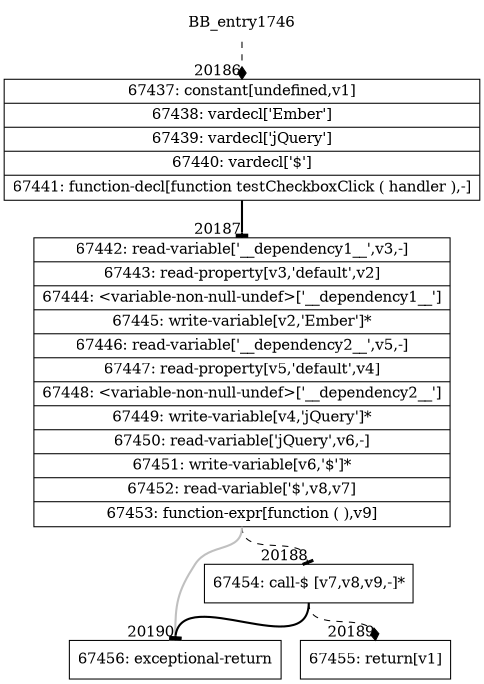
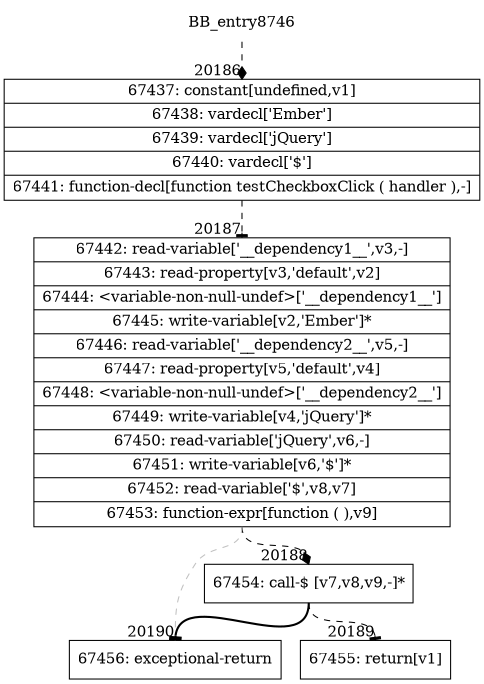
node "BB_entry1746": label "BB_entry1746" -> "BB_entry8746"
edge "67437: constant[undefined,v1]" -> "67442: read-variable['__dependency1__',v3,-]": style bold -> dashed
edge "67442: read-variable['__dependency1__',v3,-]" -> "67454: call-$ [v7,v8,v9,-]*": arrowhead tee -> diamond
edge "67442: read-variable['__dependency1__',v3,-]" -> "67456: exceptional-return": style bold -> dashed
edge "67454: call-$ [v7,v8,v9,-]*" -> "67455: return[v1]": arrowhead diamond -> tee
